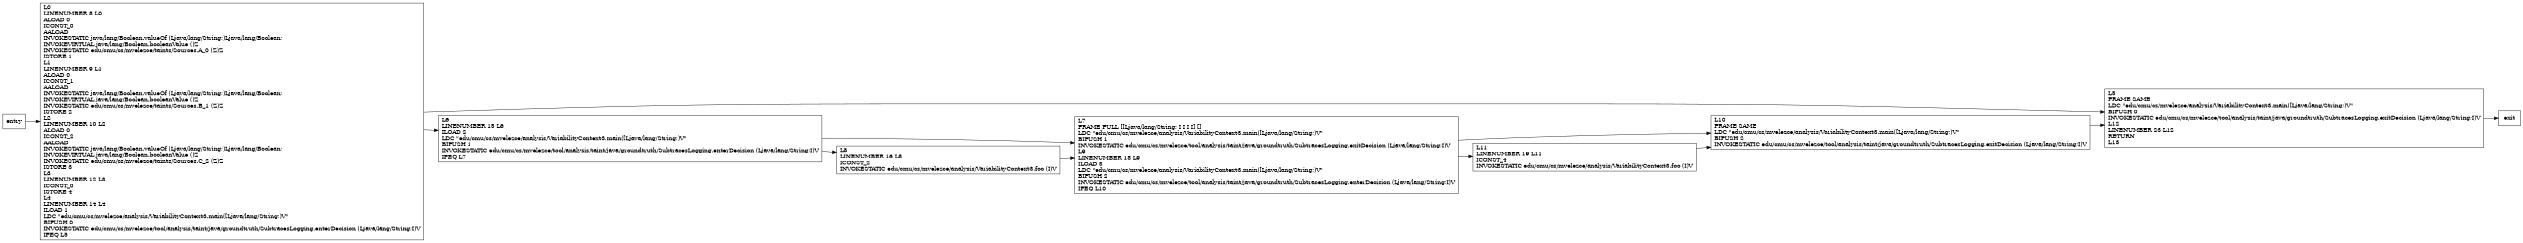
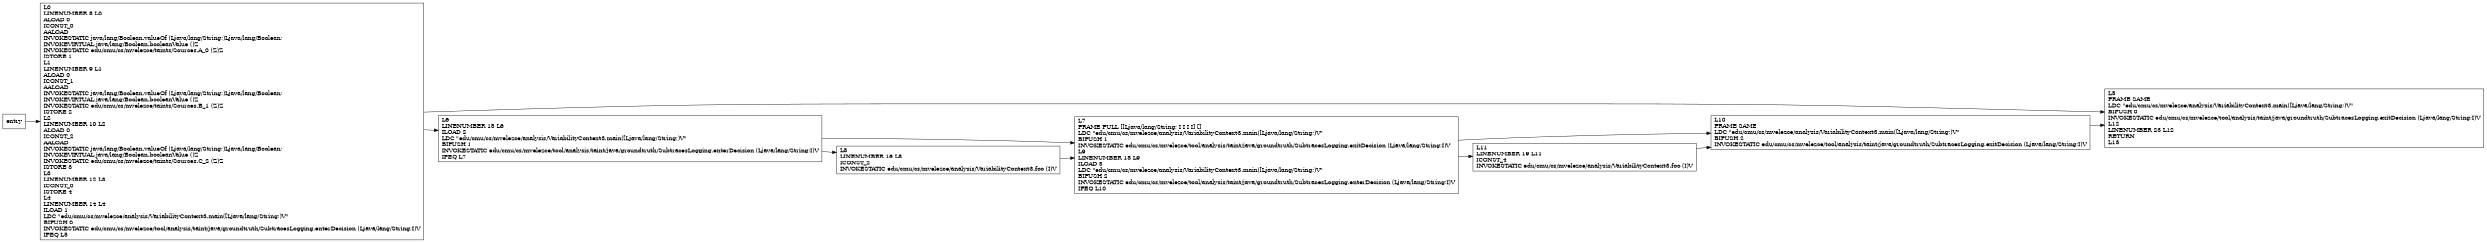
node "exit": removed
